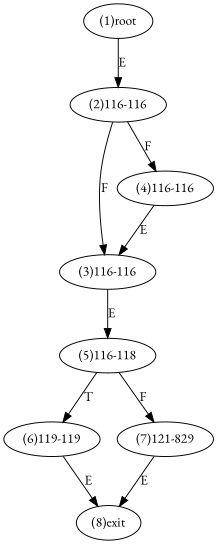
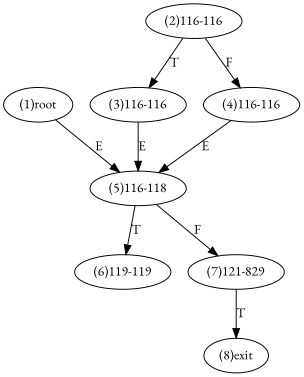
edge "(1)root" -> "(2)116-116": now "(1)root" -> "(5)116-118"
edge "(2)116-116" -> "(3)116-116": label "F" -> "T"
edge "(4)116-116" -> "(3)116-116": now "(4)116-116" -> "(5)116-118"
edge "(6)119-119" -> "(8)exit": removed, label "E"
edge "(7)121-829" -> "(8)exit": label "E" -> "T"
